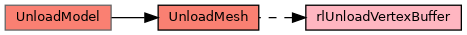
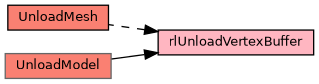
edge "UnloadModel" -> "UnloadMesh": now "UnloadModel" -> "rlUnloadVertexBuffer"
